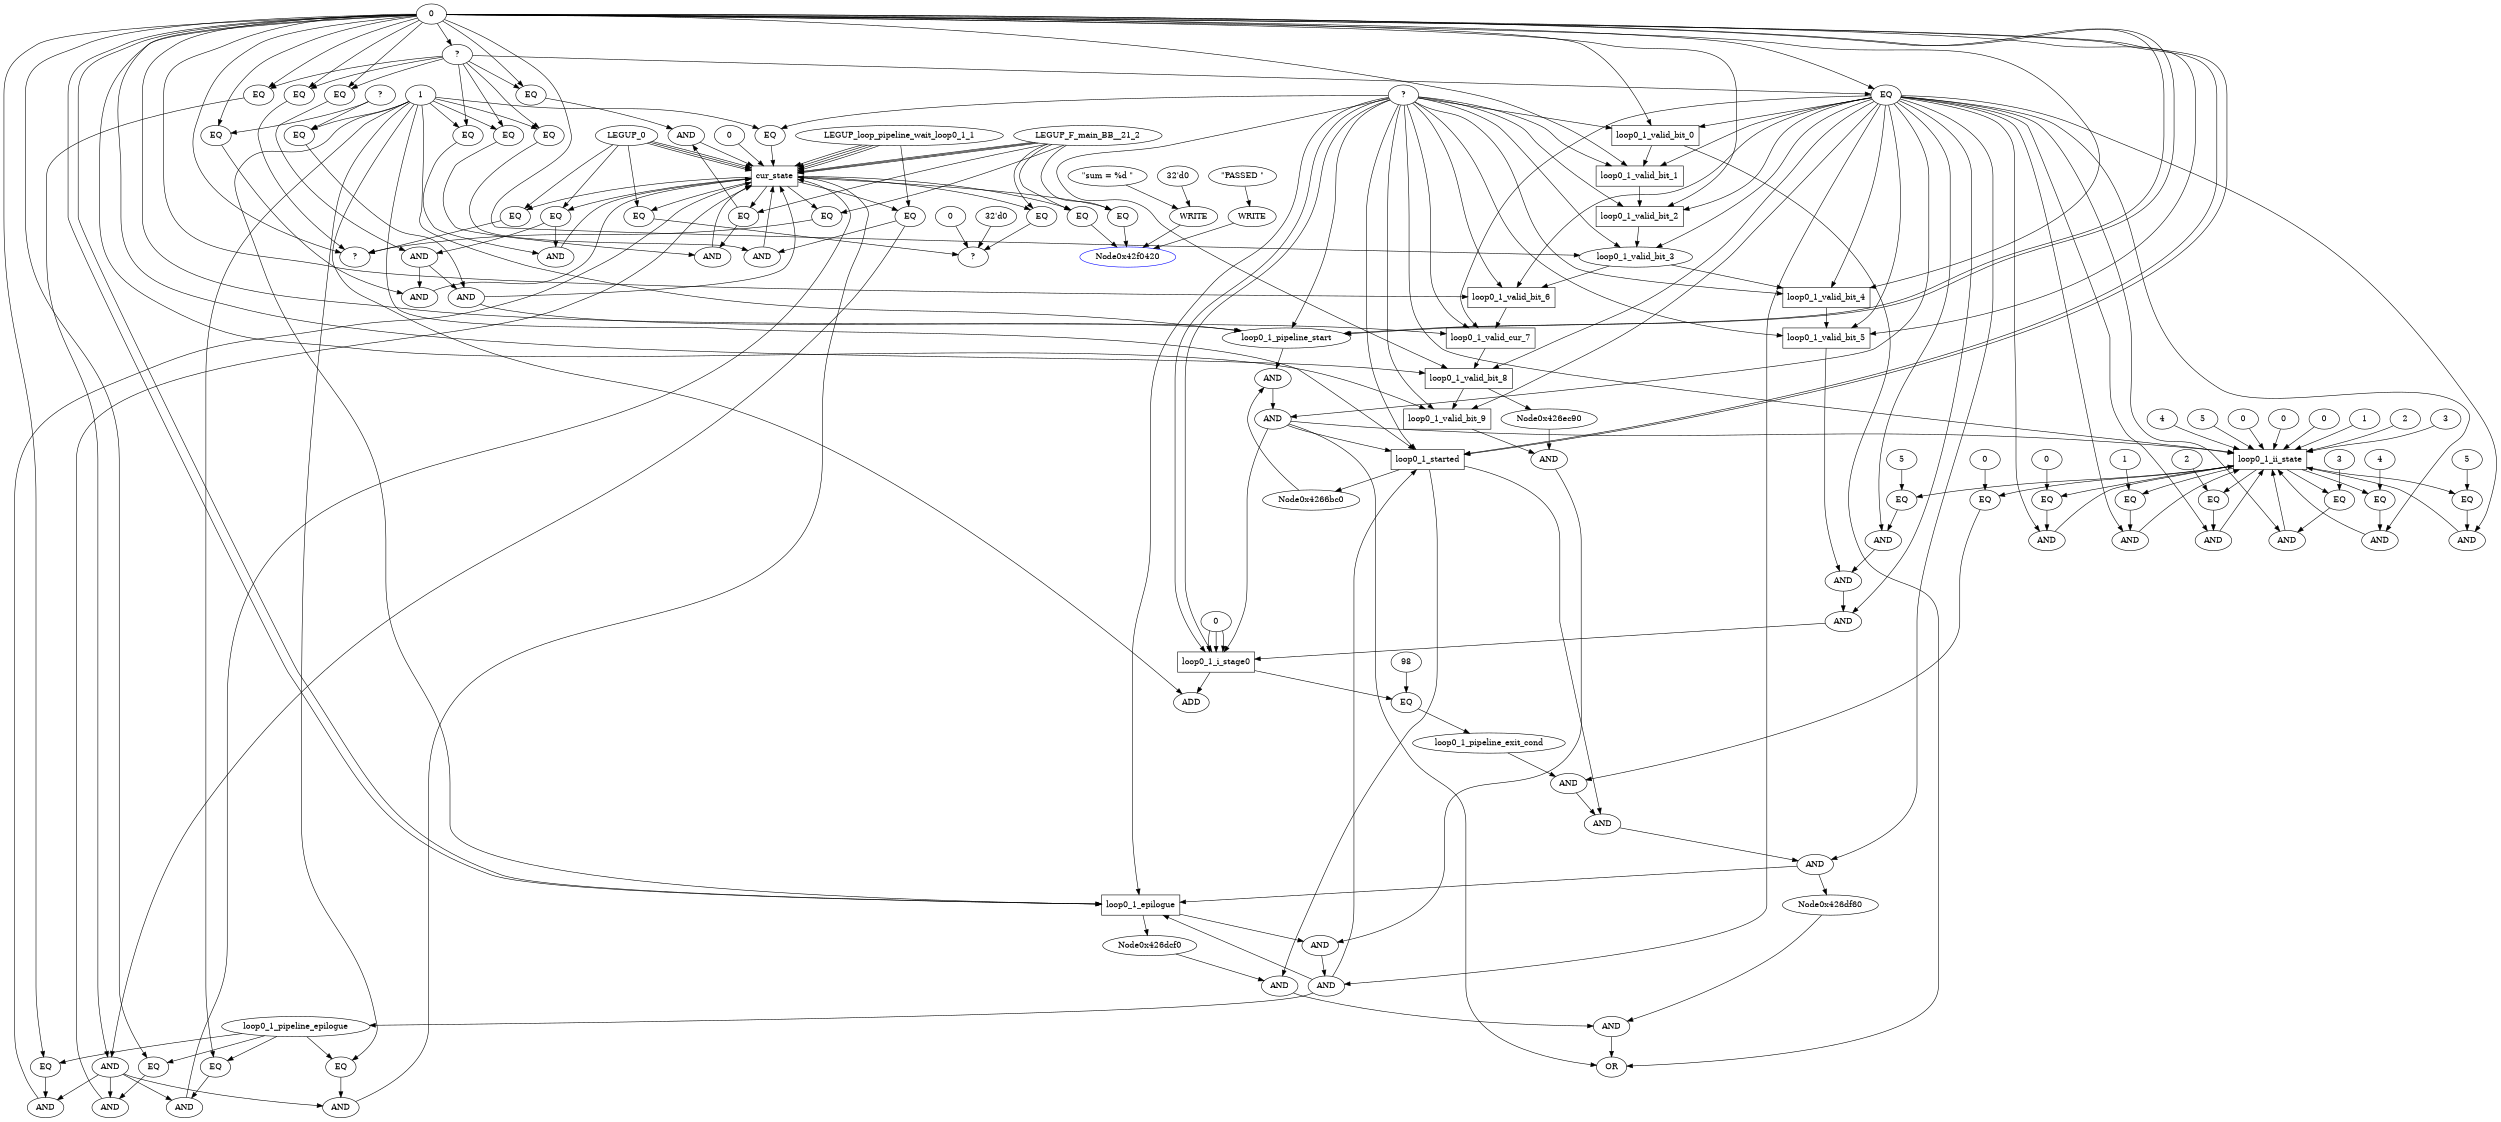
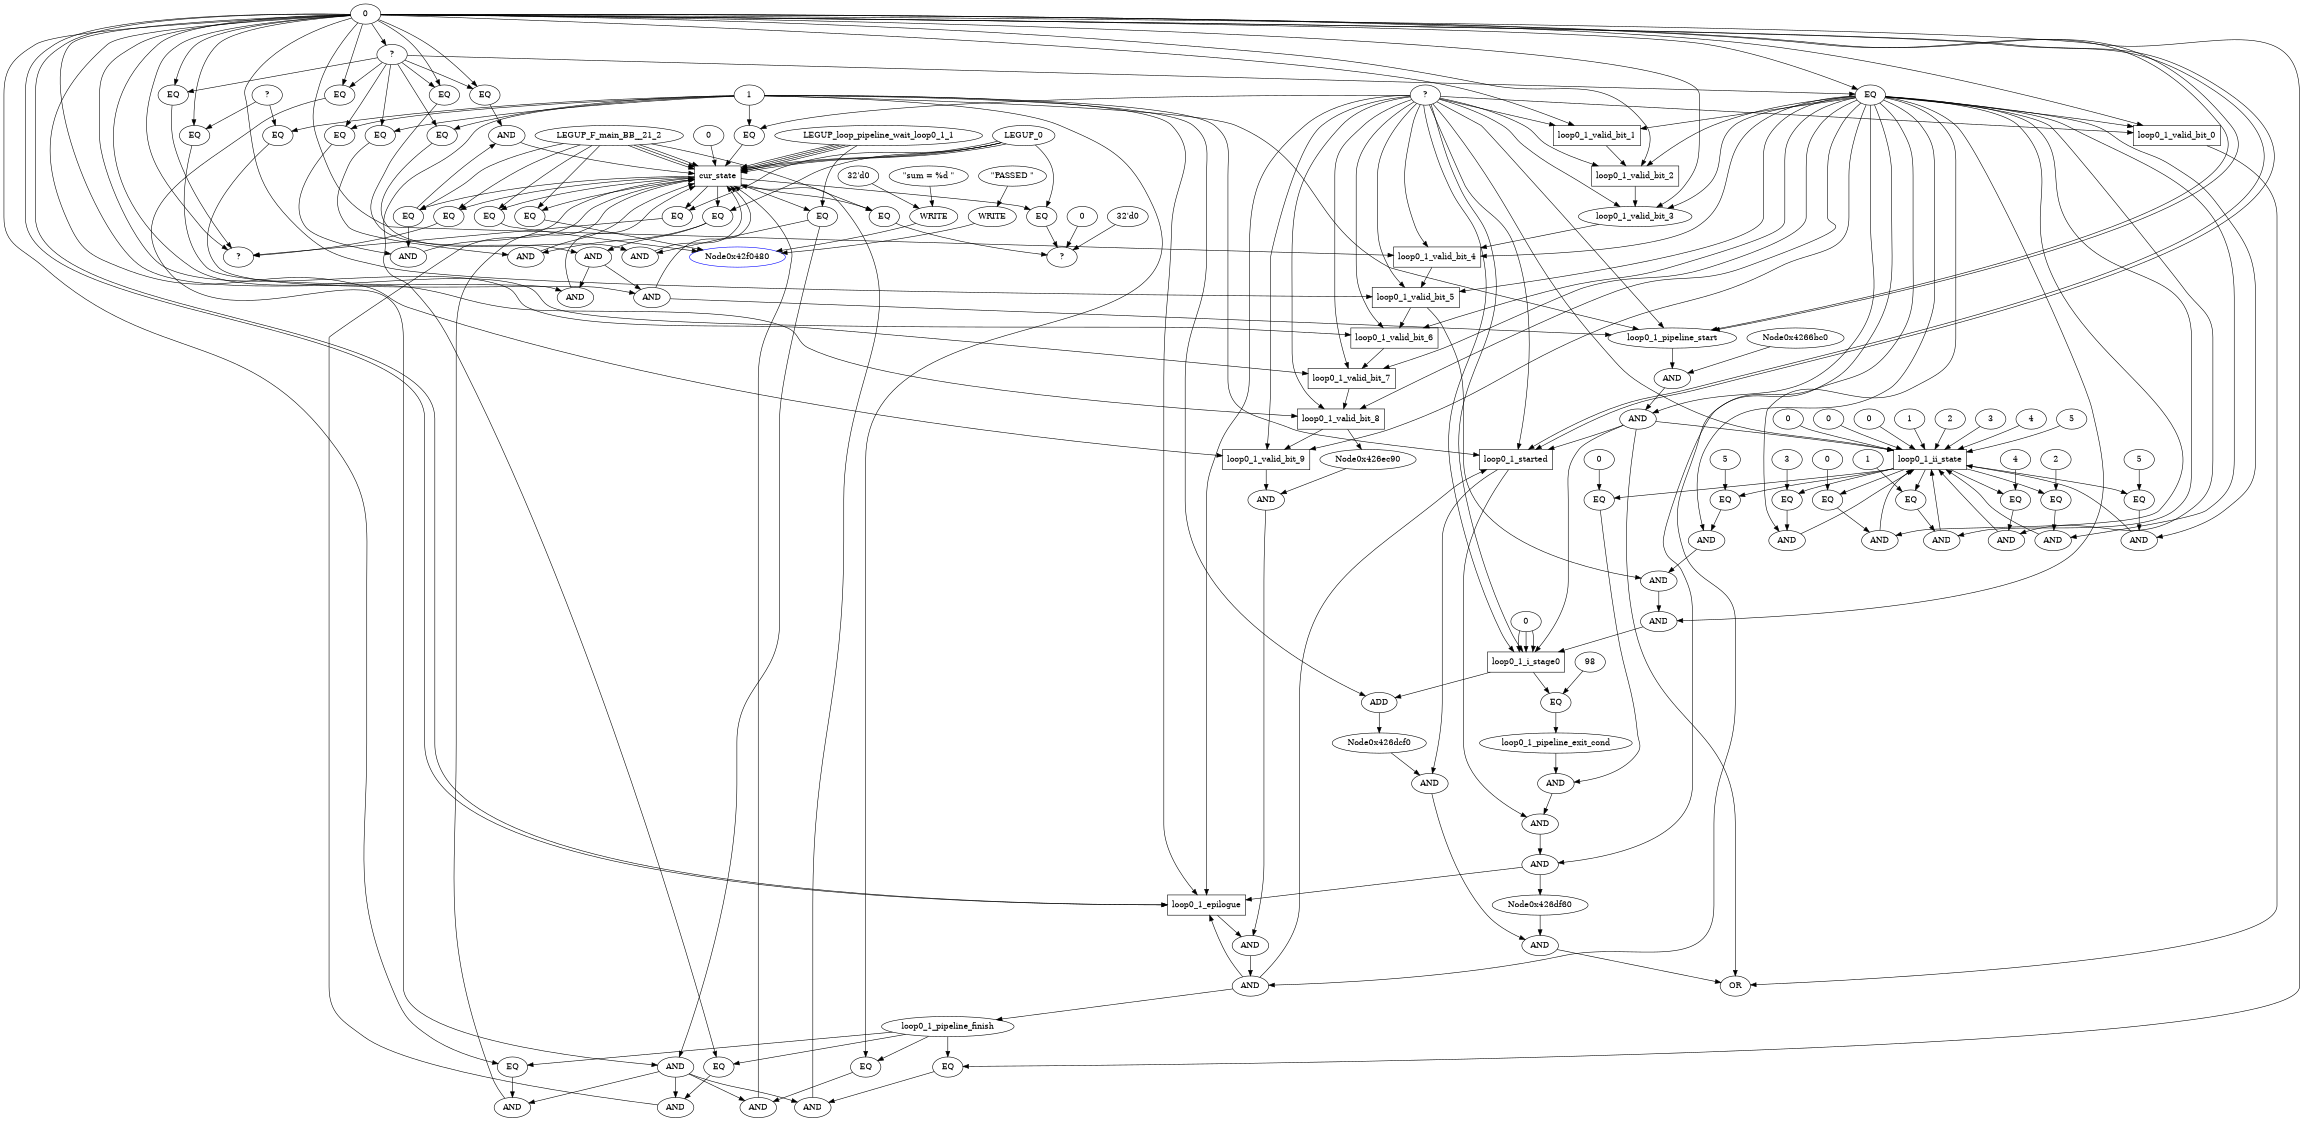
edge "loop0_1_valid_bit_0" -> "loop0_1_valid_bit_1": removed
node "Node0x42f0420": label "Node0x42f0420" -> "Node0x42f0480"
edge "loop0_1_valid_bit_3" -> "loop0_1_valid_bit_6": now "loop0_1_valid_bit_5" -> "loop0_1_valid_bit_6"
node "loop0_1_valid_cur_7": label "loop0_1_valid_cur_7" -> "loop0_1_valid_bit_7"
edge "loop0_1_started" -> "Node0x4266bc0": removed
edge "loop0_1_epilogue" -> "Node0x426dcf0": now "ADD" -> "Node0x426dcf0"
node "loop0_1_pipeline_epilogue": label "loop0_1_pipeline_epilogue" -> "loop0_1_pipeline_finish"
